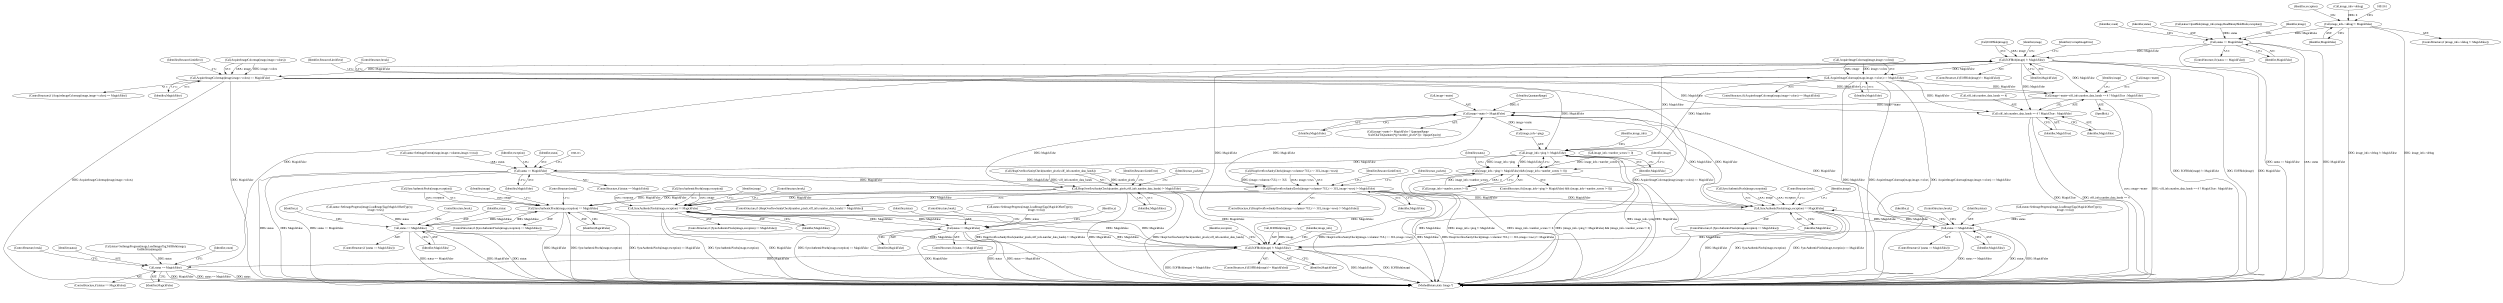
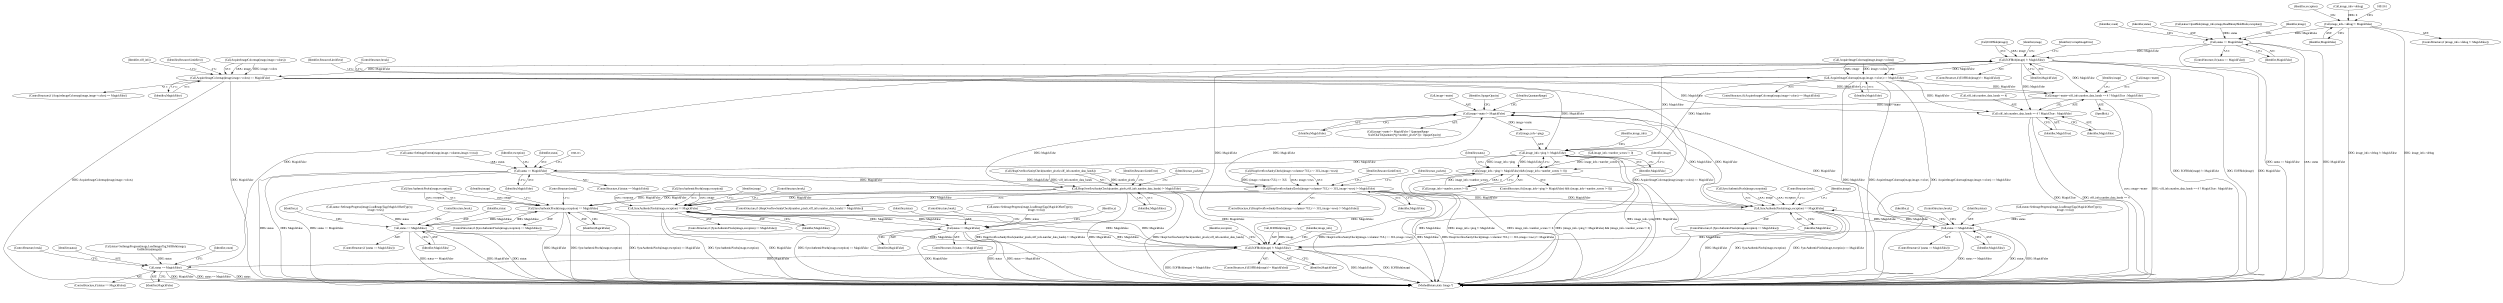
node "(Identifier,viff_info)": added
node "(Identifier,OpaqueOpacity)": added
edge "(Identifier,QuantumRange)" -> "(Call,image->matte != MagickFalse)": label "DDG: 0" -> "CFG: "
